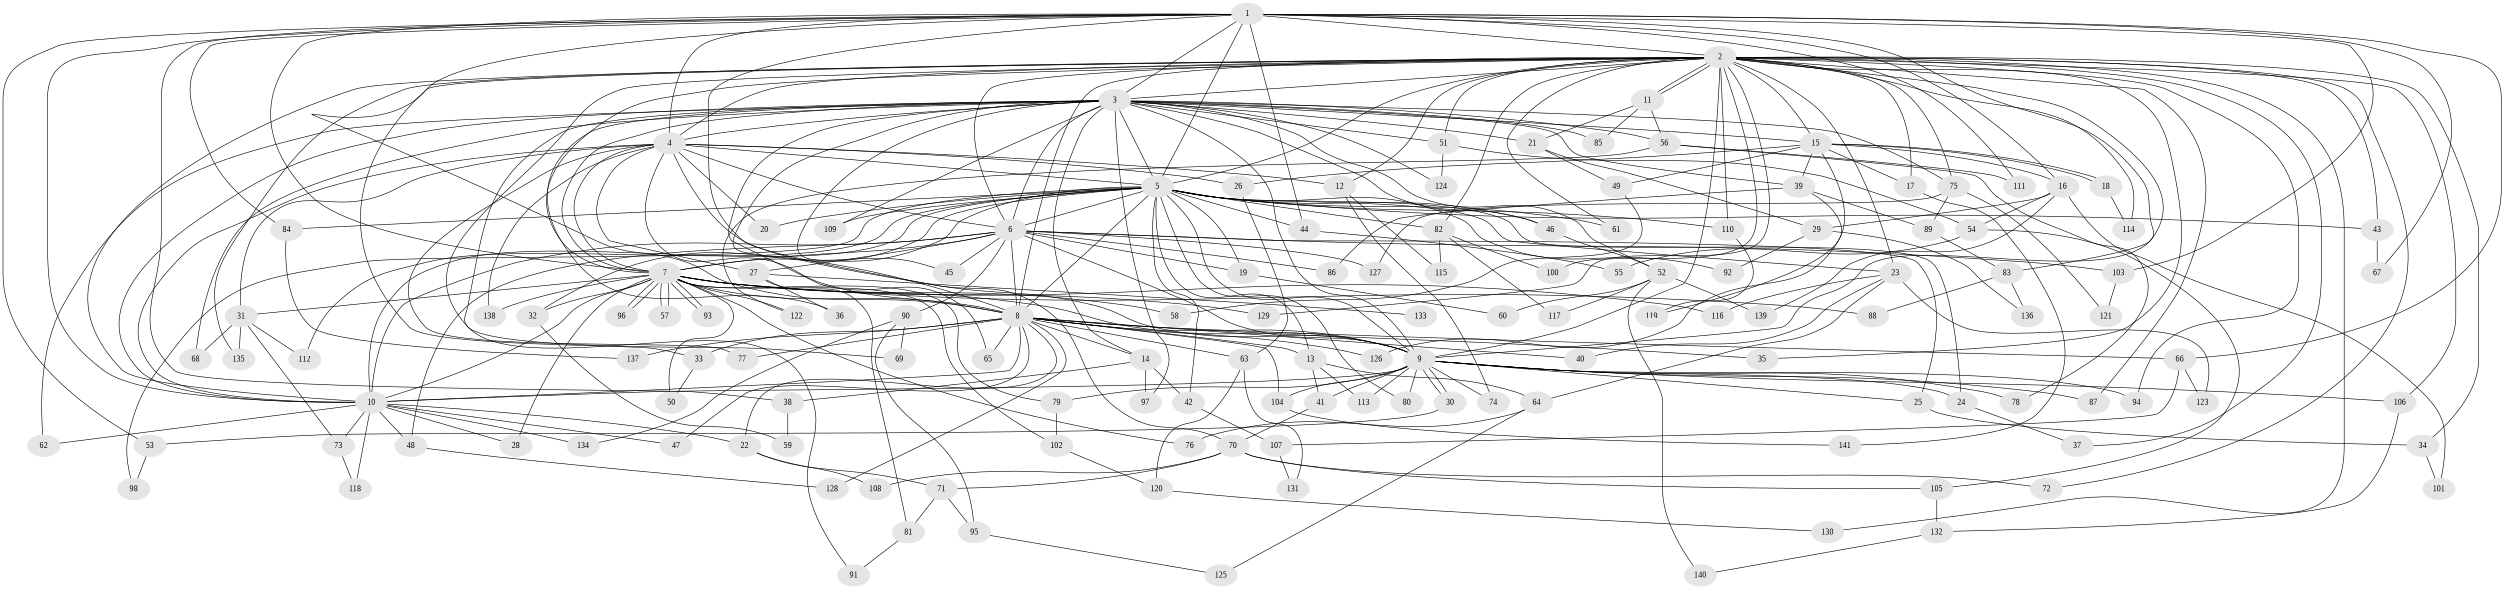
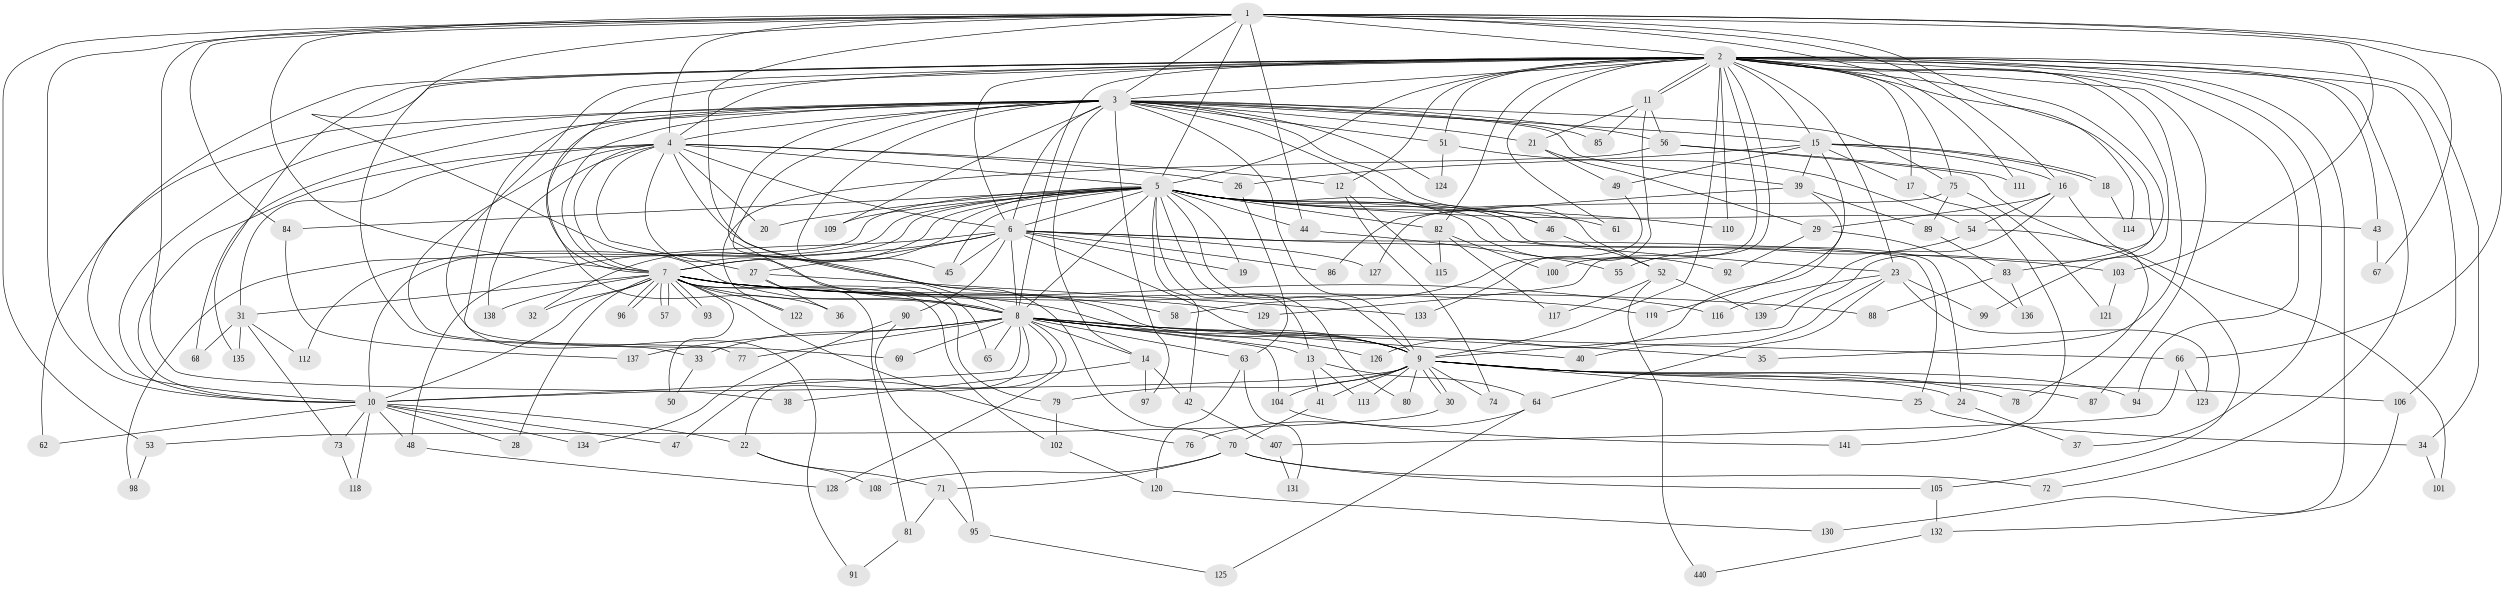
edge "3" -- "5": now "45" -- "5"
edge "11" -- "133": added
edge "6" -- "10": removed
edge "110" -- "119": now "7" -- "119"
node "60": removed
node "99": added
edge "90" -- "69": now "8" -- "69"
node "59": removed
node "107": label "107" -> "407"
node "140": label "140" -> "440"
